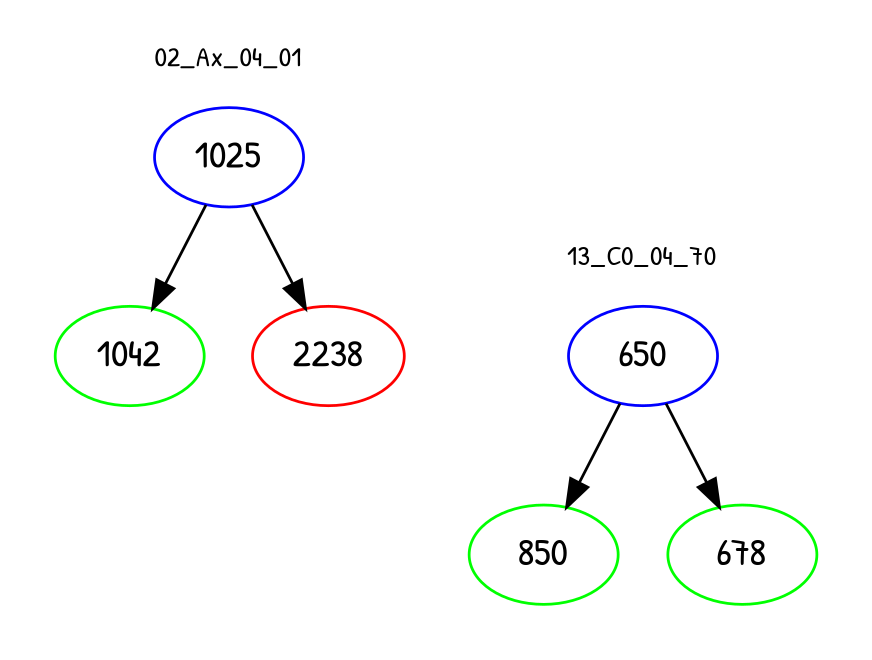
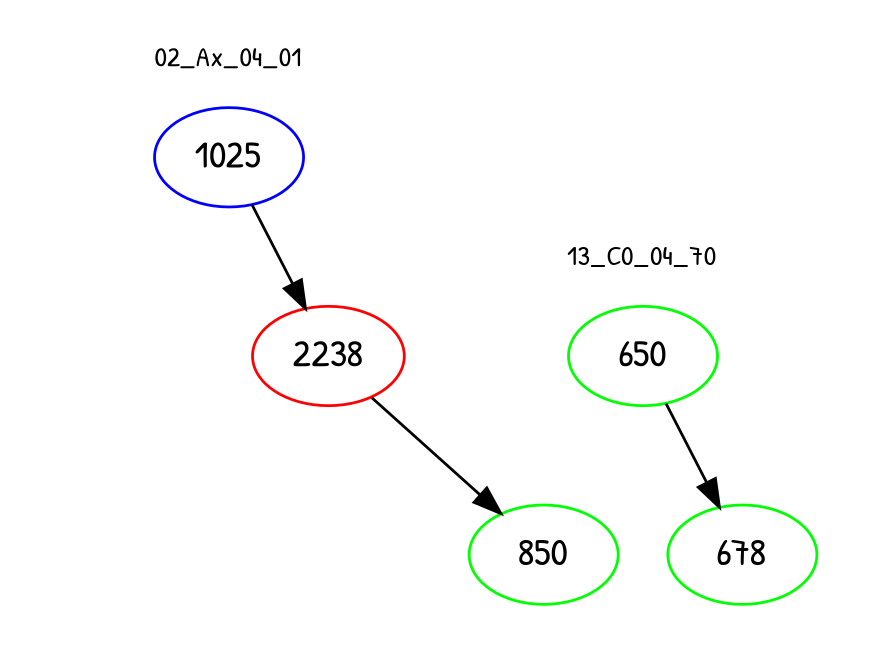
node "1042": removed
node "650": color blue -> green
edge "650" -> "850": now "2238" -> "850"
